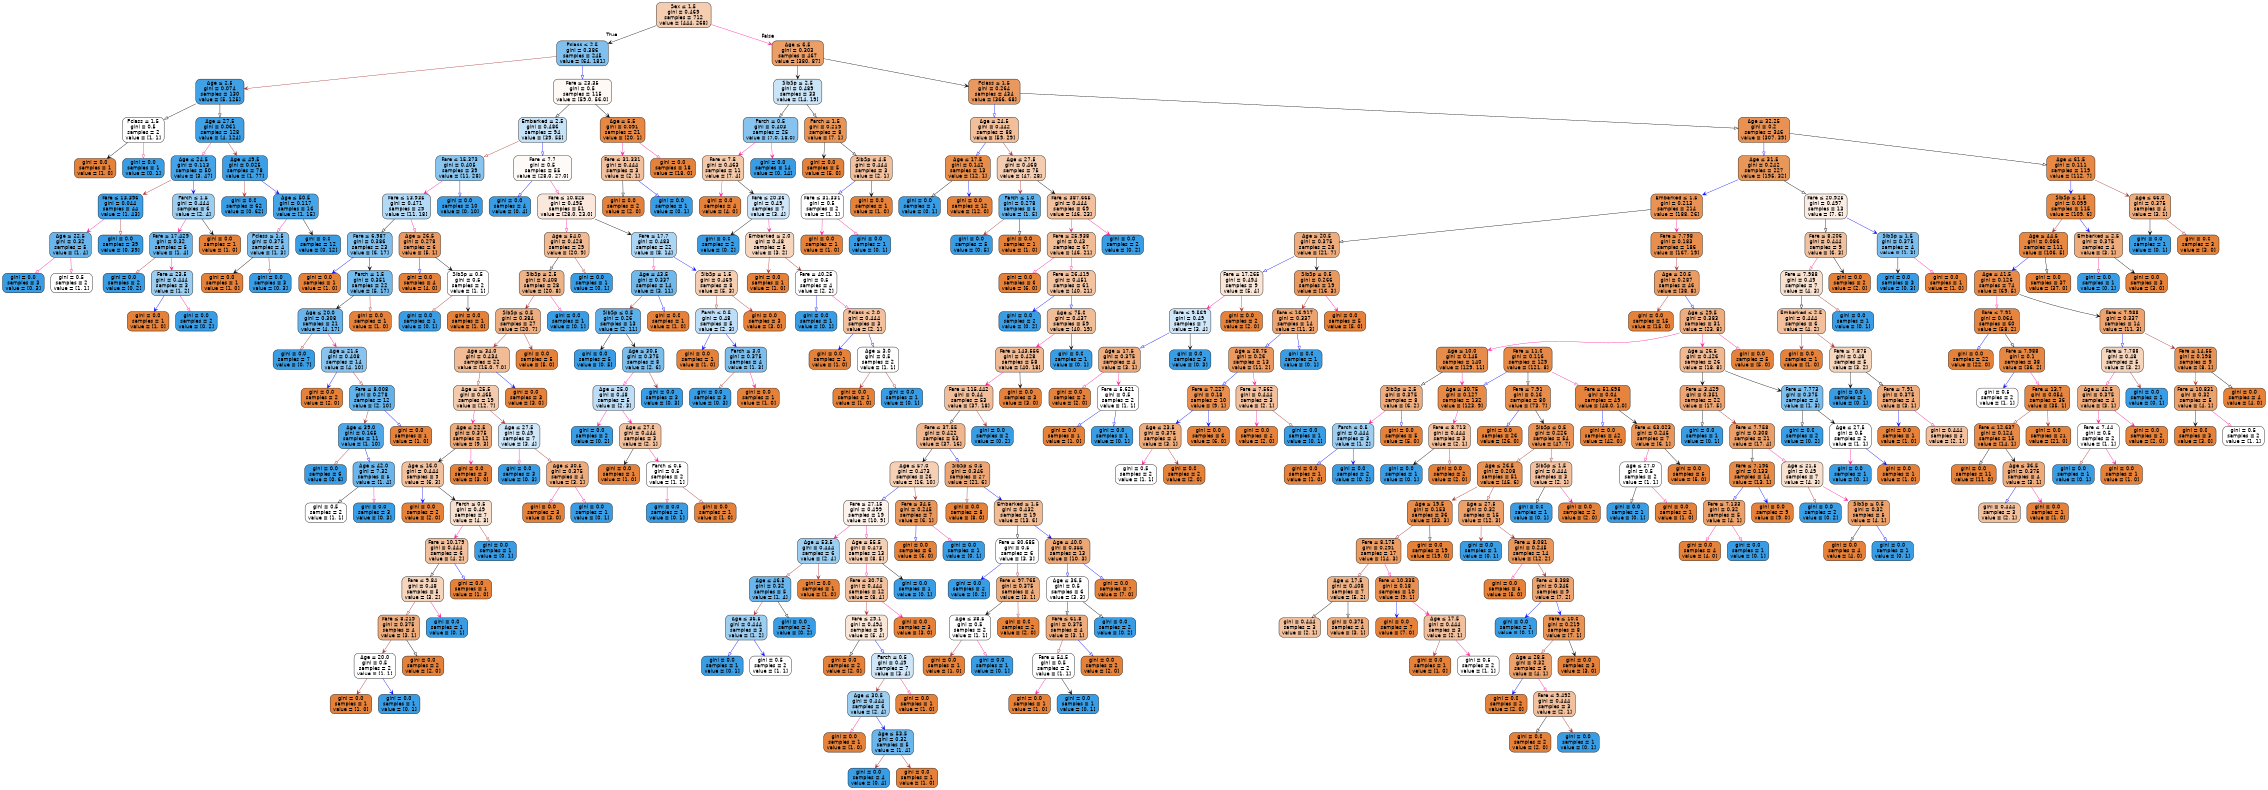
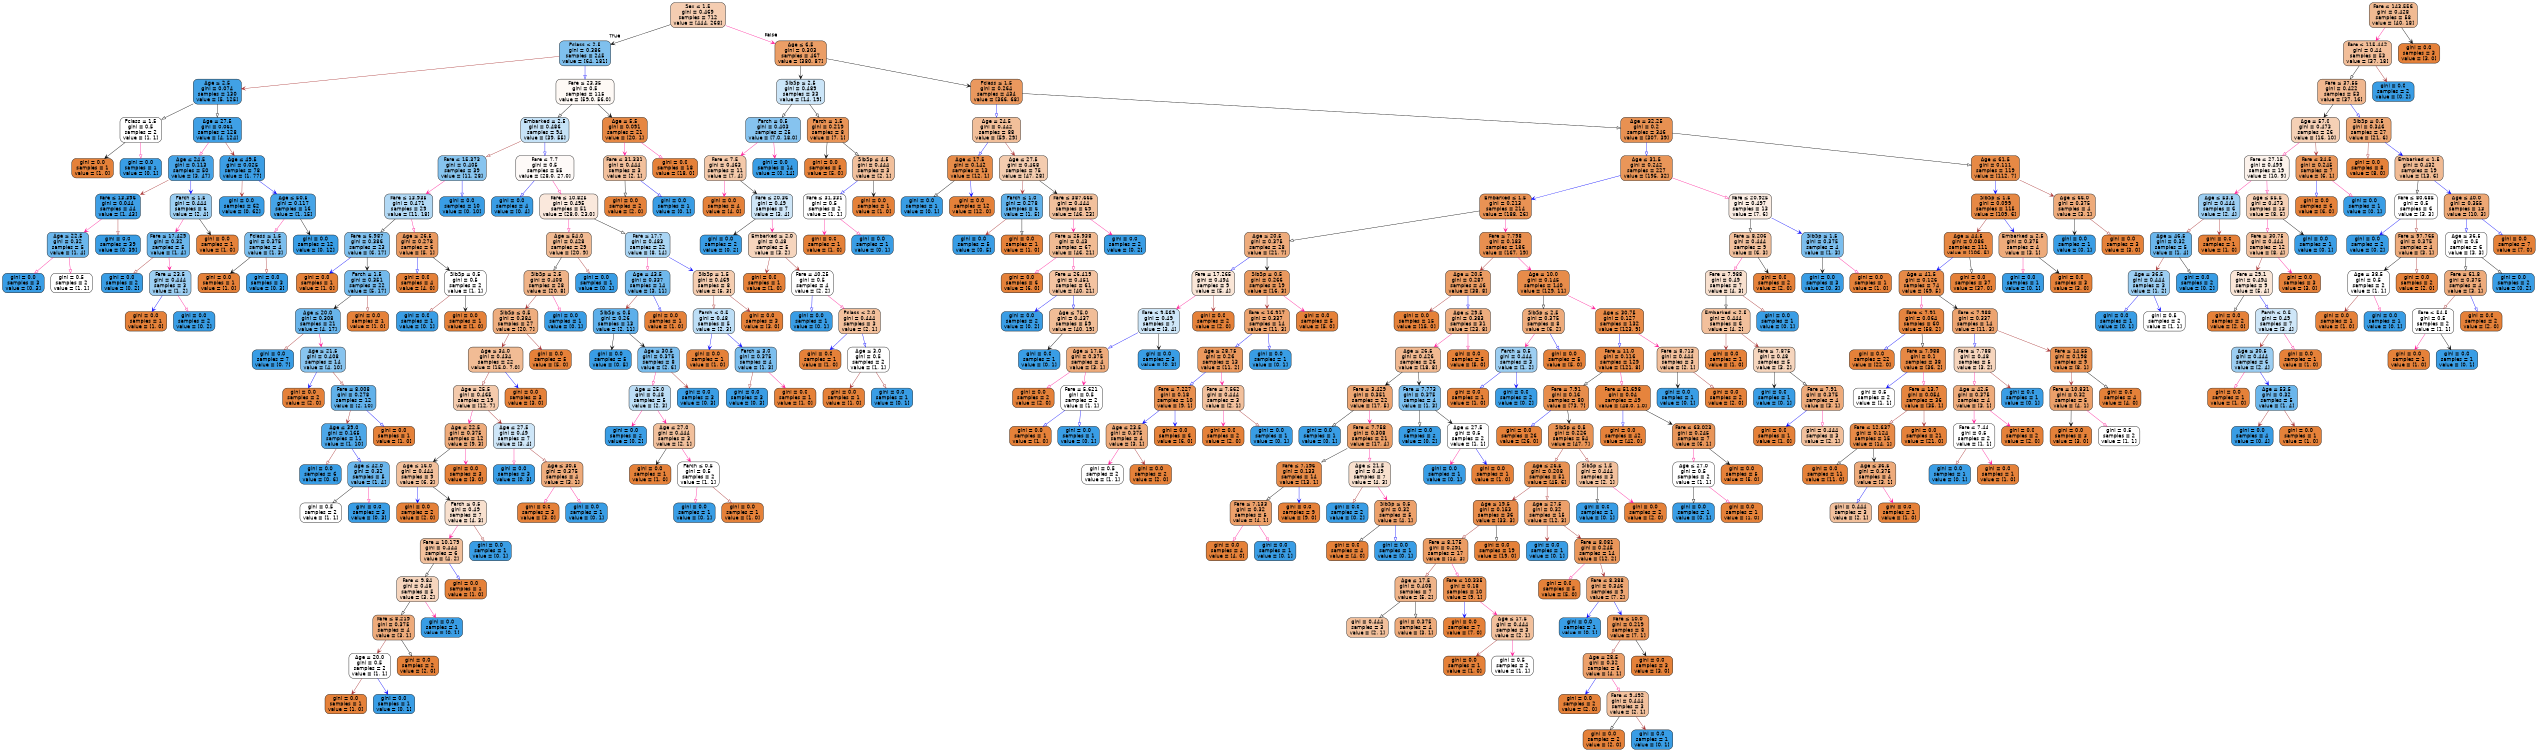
edge "Age ≤ 31.5" -> "Fare ≤ 20.925": color black -> deeppink
edge "Fare ≤ 10.825" -> "Fare ≤ 17.7": arrowhead vee -> onormal
edge "Age ≤ 75.0" -> "Fare ≤ 143.556": removed
edge "Age ≤ 29.5" -> "Age ≤ 10.0": now "Fare ≤ 7.798" -> "Age ≤ 10.0"
edge "Fare ≤ 11.0" -> "Age ≤ 30.75": reversed
edge "Fare ≤ 3.429" -> "Fare ≤ 7.758": color brown -> deeppink
node "Age ≤ 42.0": text "gini = 7.32" -> "gini = 0.32"
edge "Age ≤ 57.0" -> "Fare ≤ 27.15": color blue -> deeppink
edge "Fare ≤ 7.196" -> "Fare ≤ 7.133": color blue -> black
edge "Fare ≤ 9.84" -> "Fare ≤ 8.219": color brown -> black
